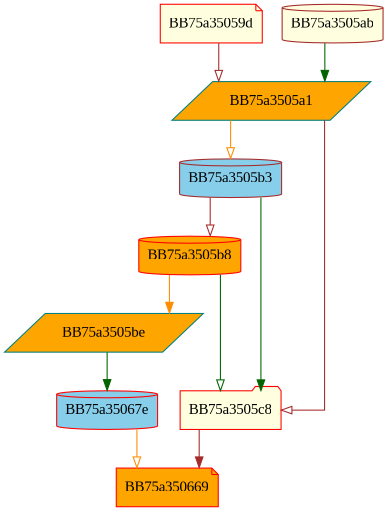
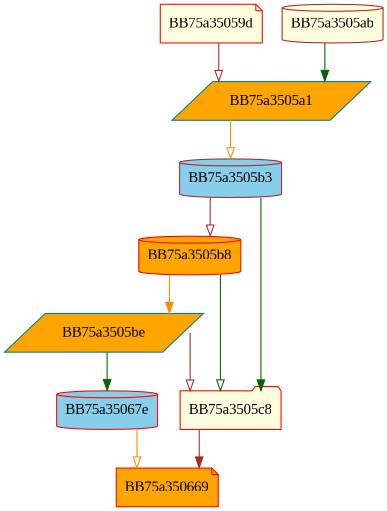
edge "BB75a3505a1" -> "BB75a3505c8": now "BB75a3505be" -> "BB75a3505c8"
